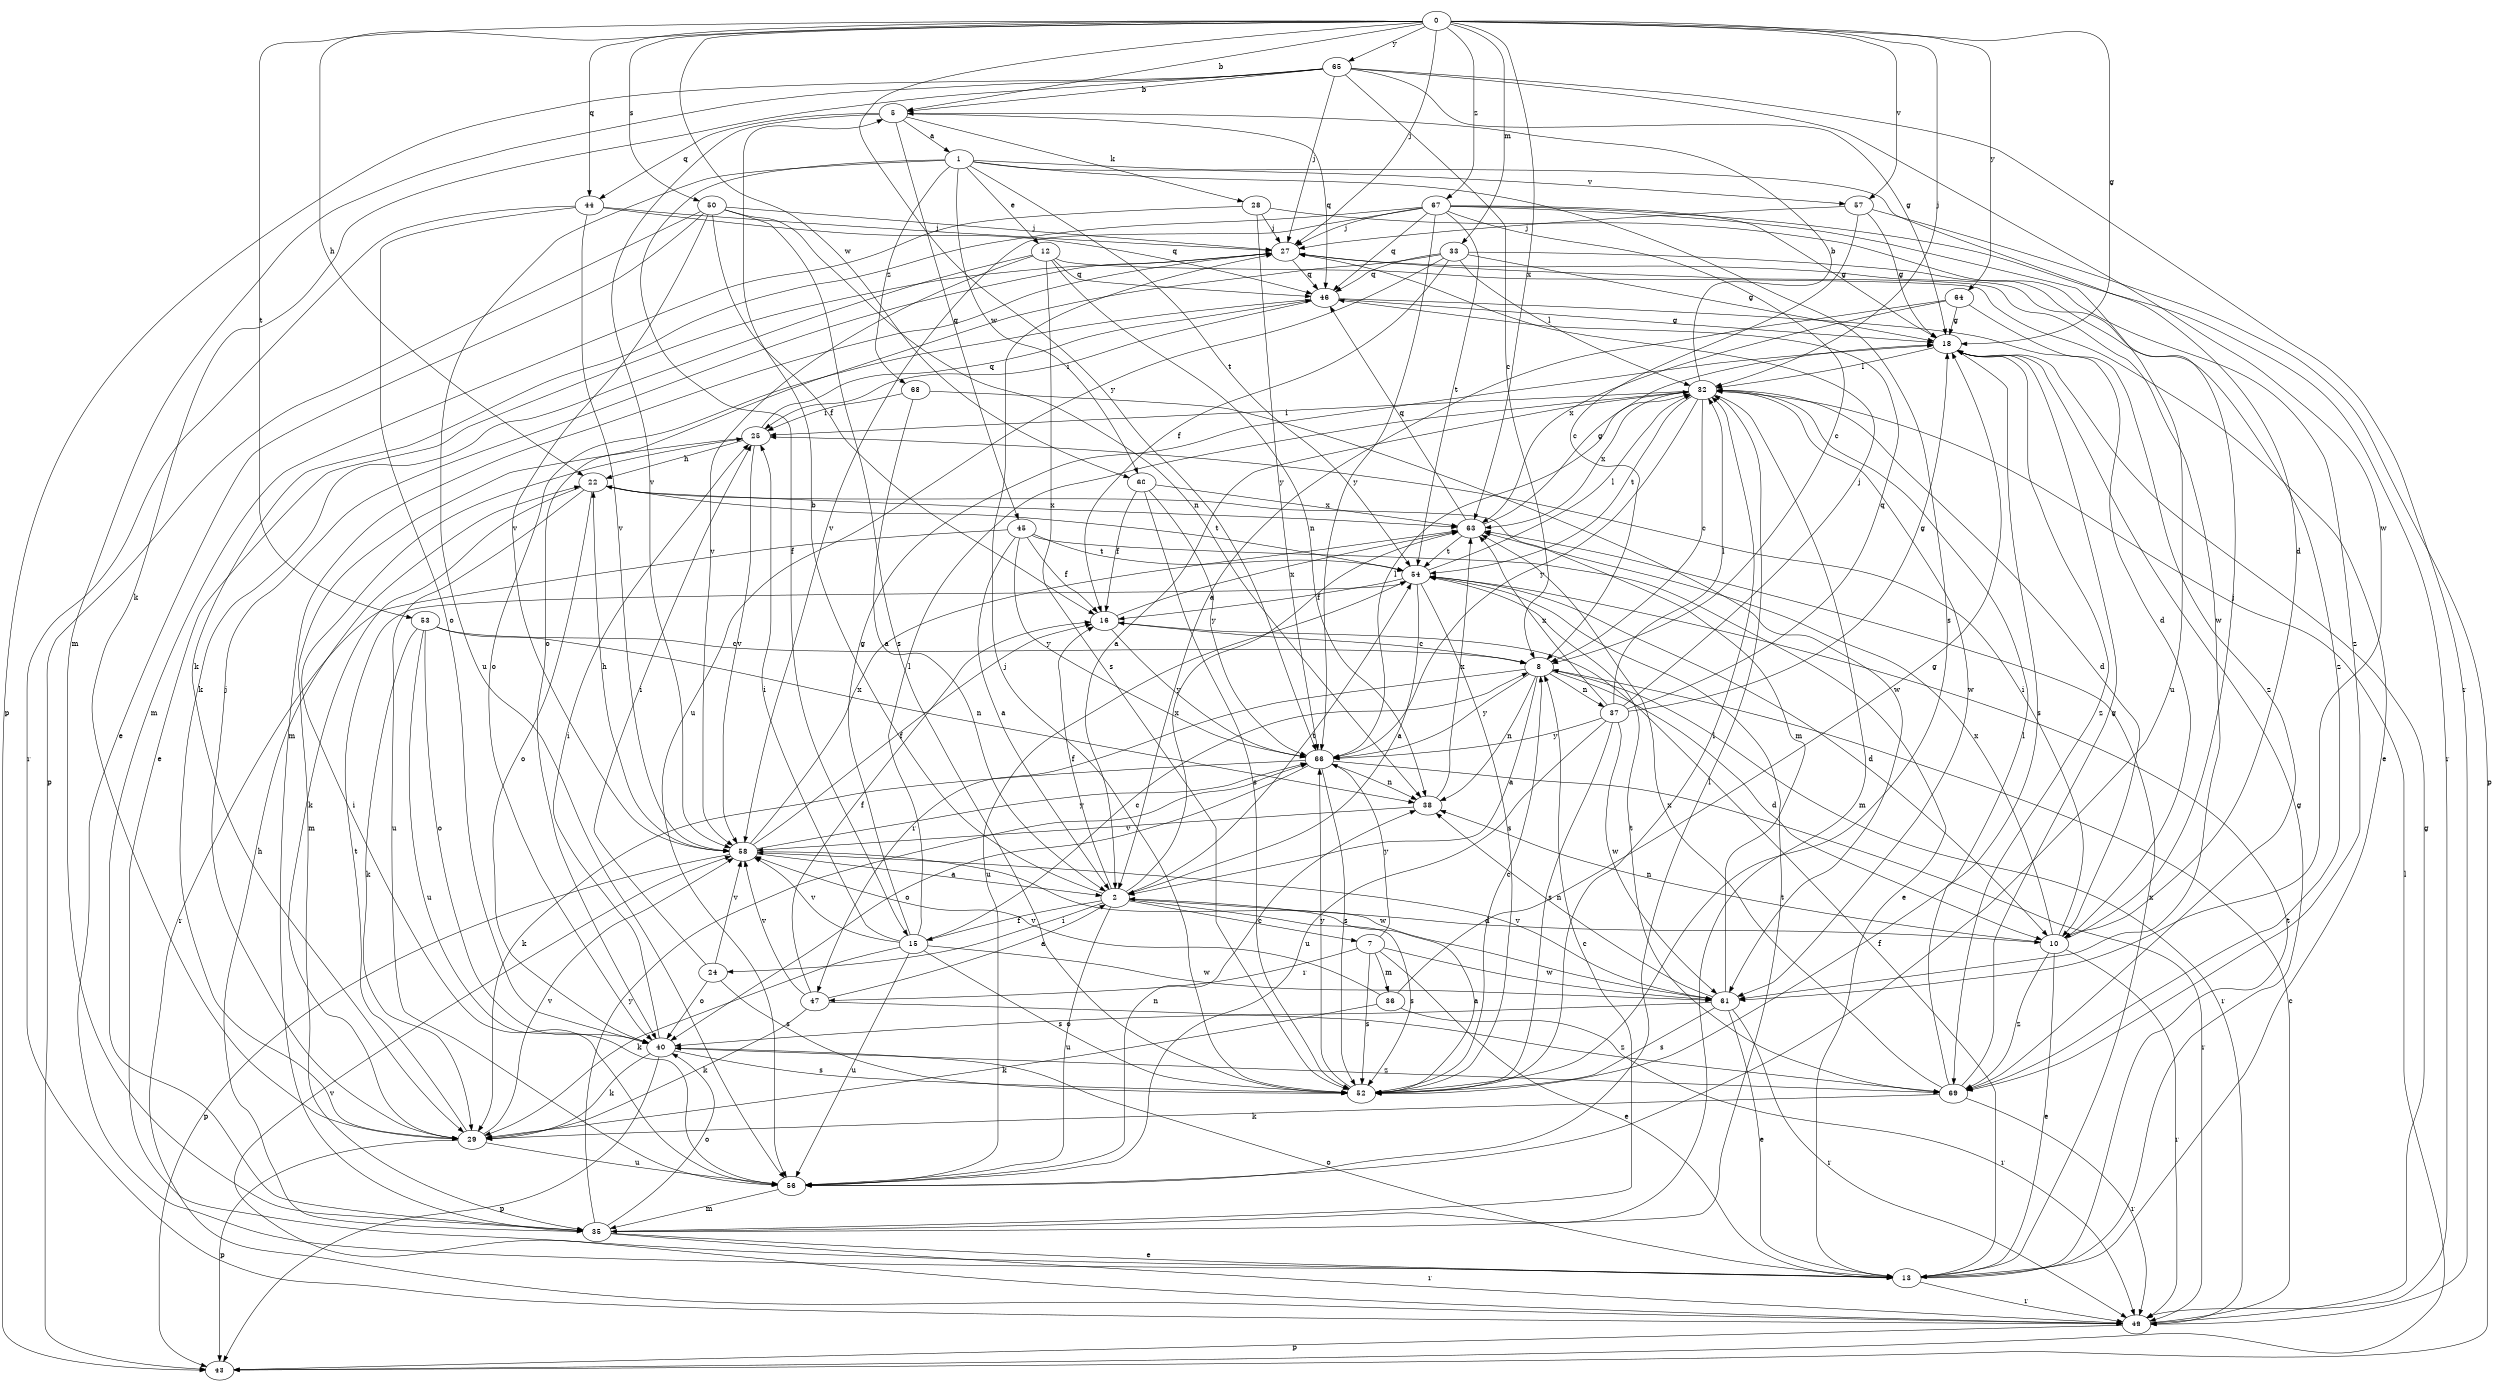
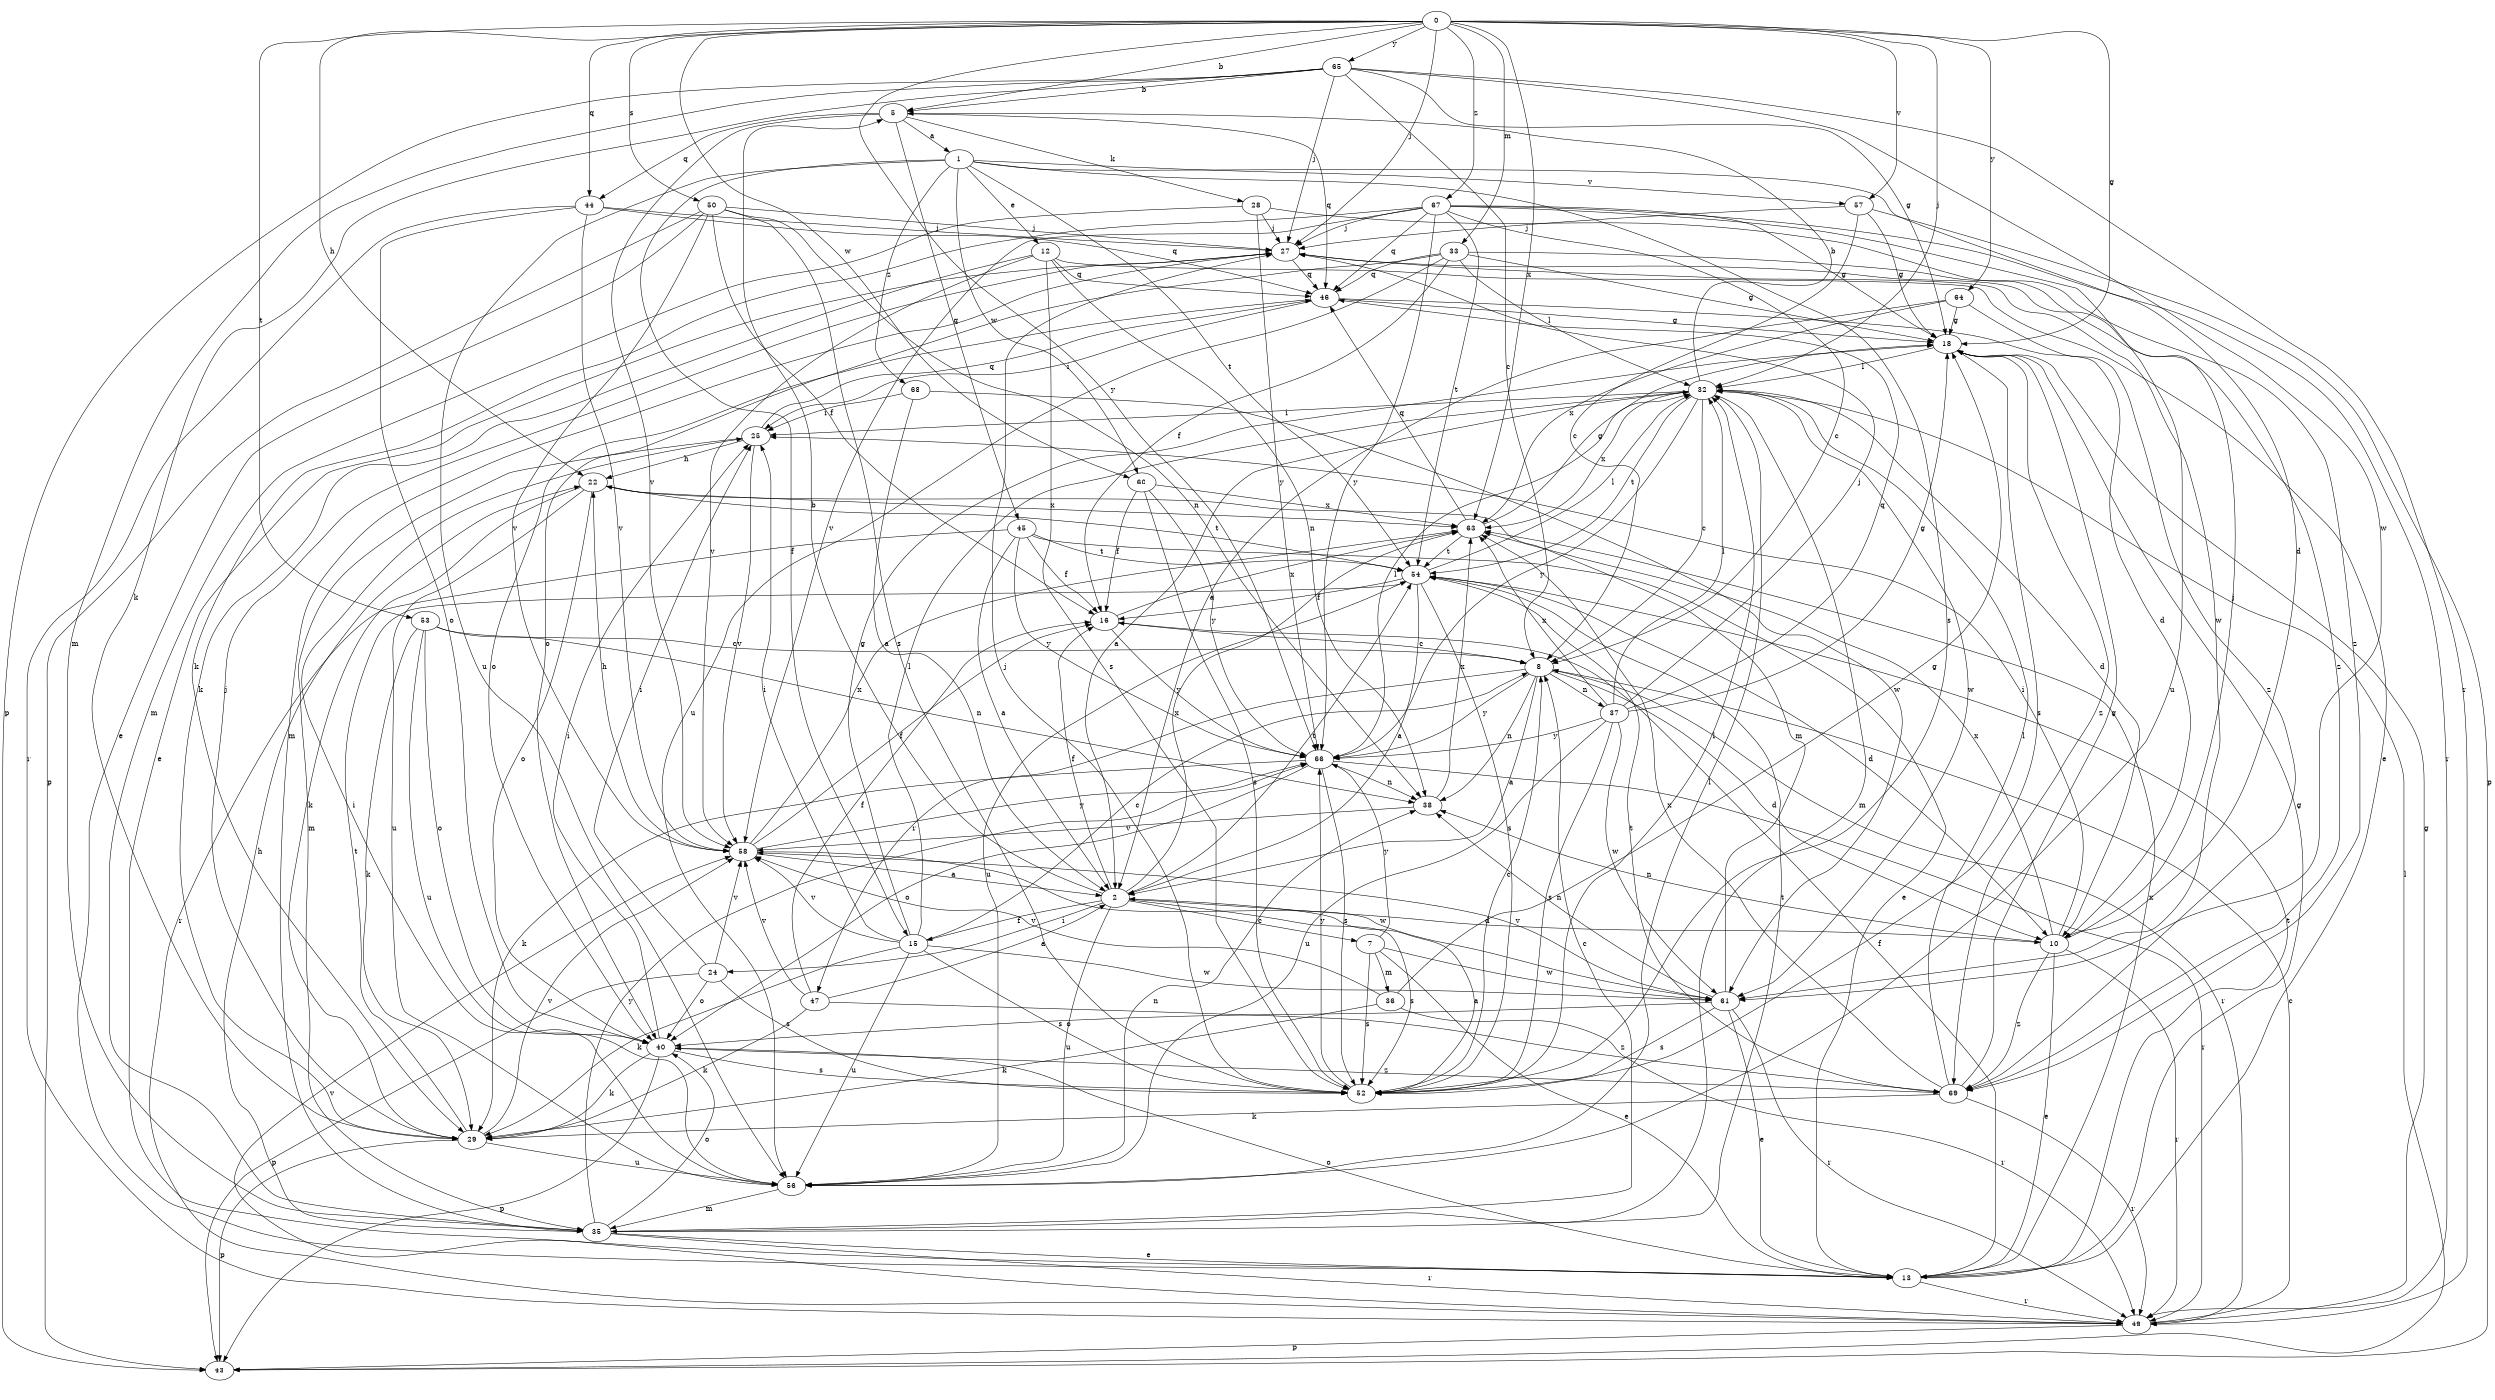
edge "7" -> "47": removed, label "r"
edge "58" -> "43": now "24" -> "43"
